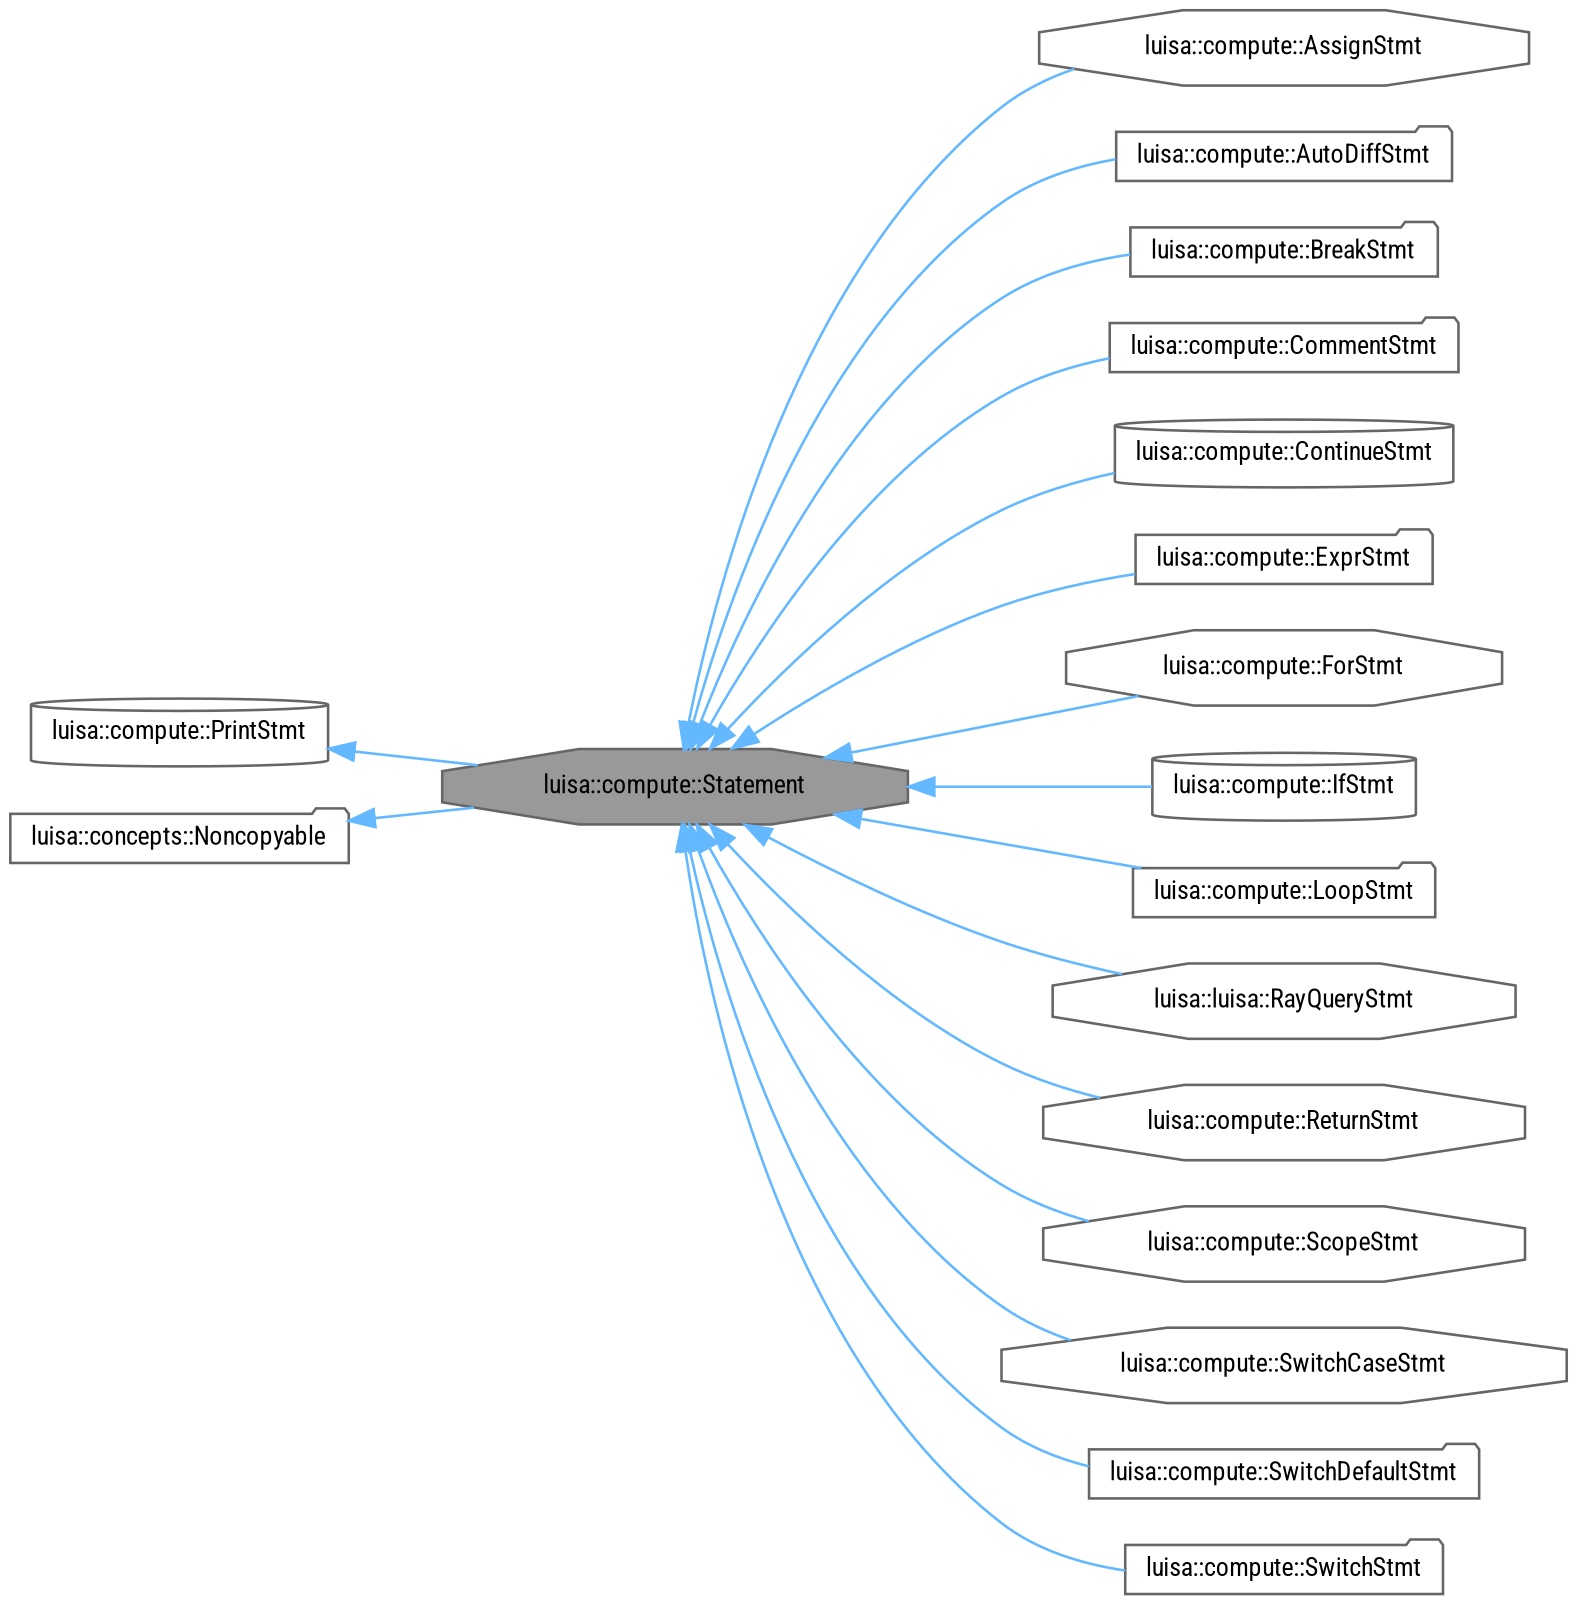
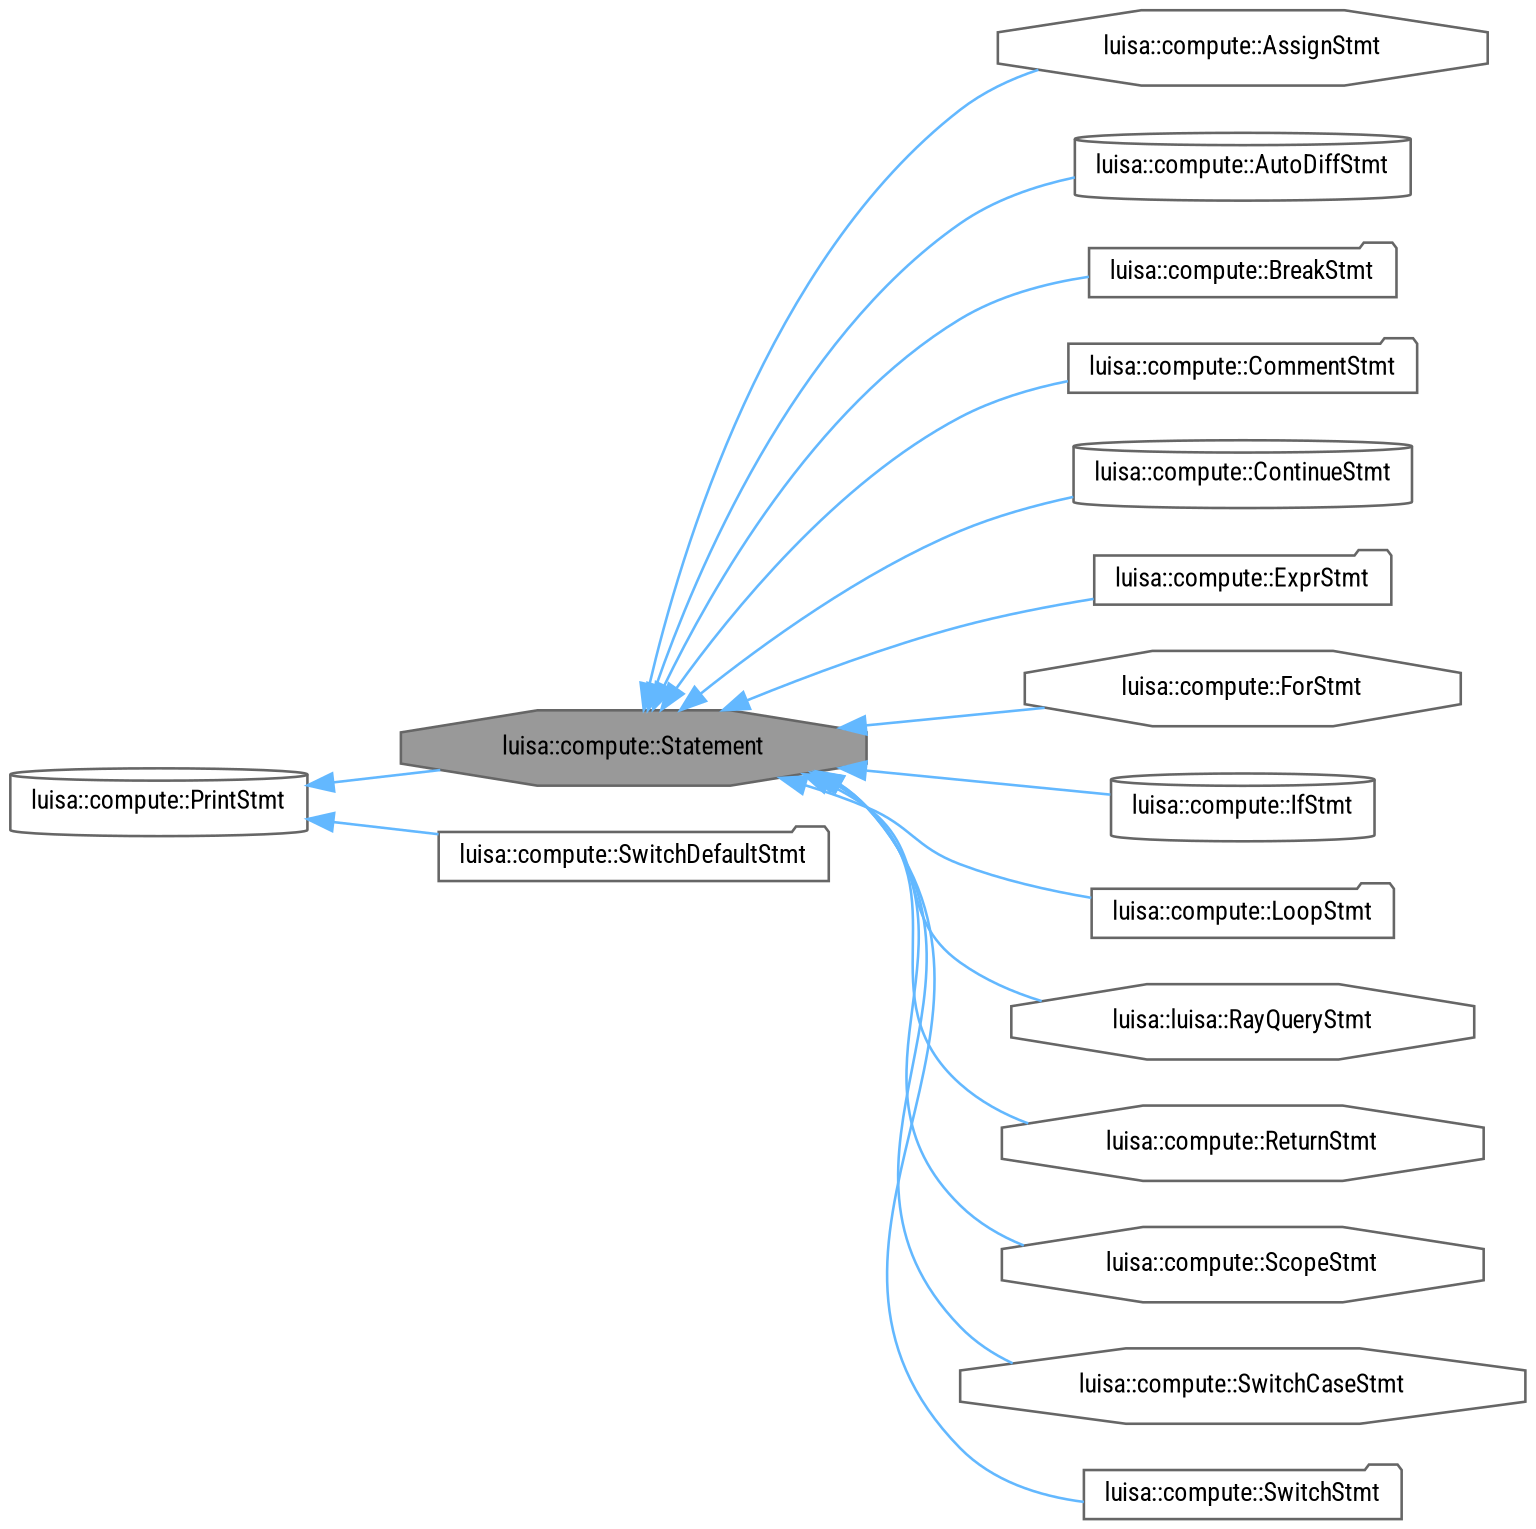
node "luisa::compute::AutoDiffStmt": shape folder -> cylinder
node "luisa::concepts::Noncopyable": removed
edge "luisa::compute::SwitchDefaultStmt" -> "luisa::compute::Statement": now "luisa::compute::SwitchDefaultStmt" -> "luisa::compute::PrintStmt"
